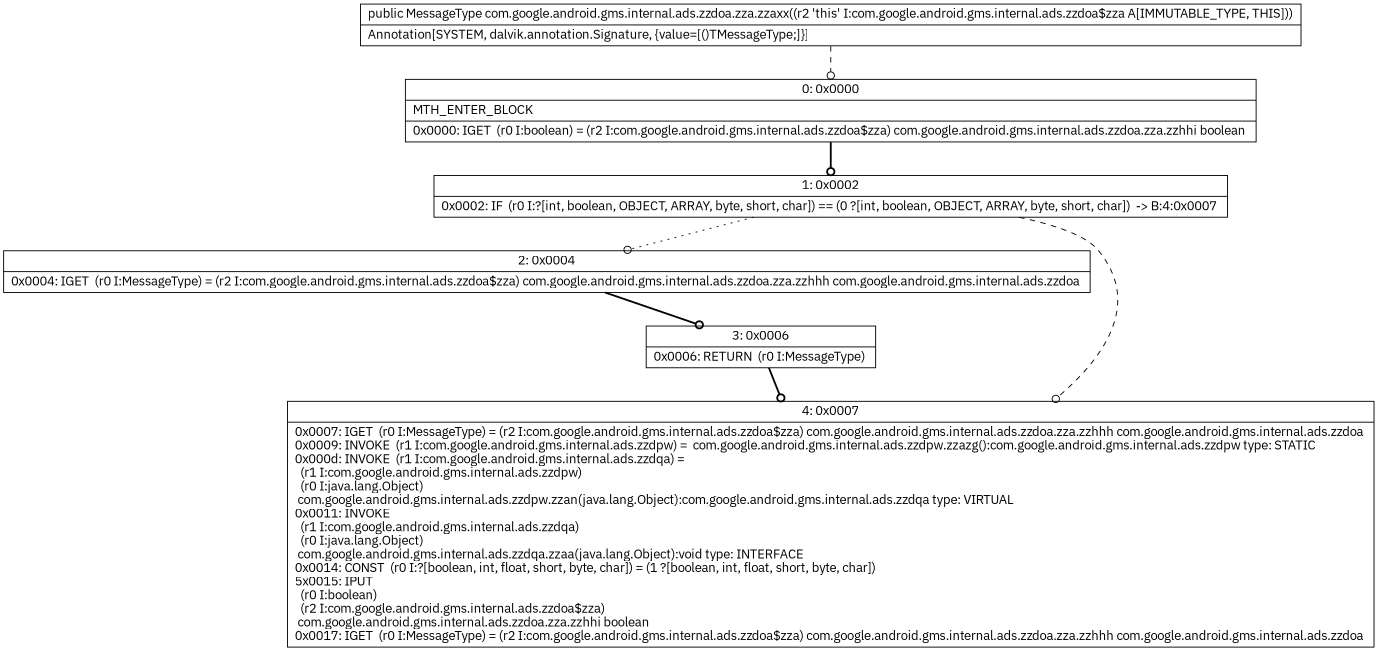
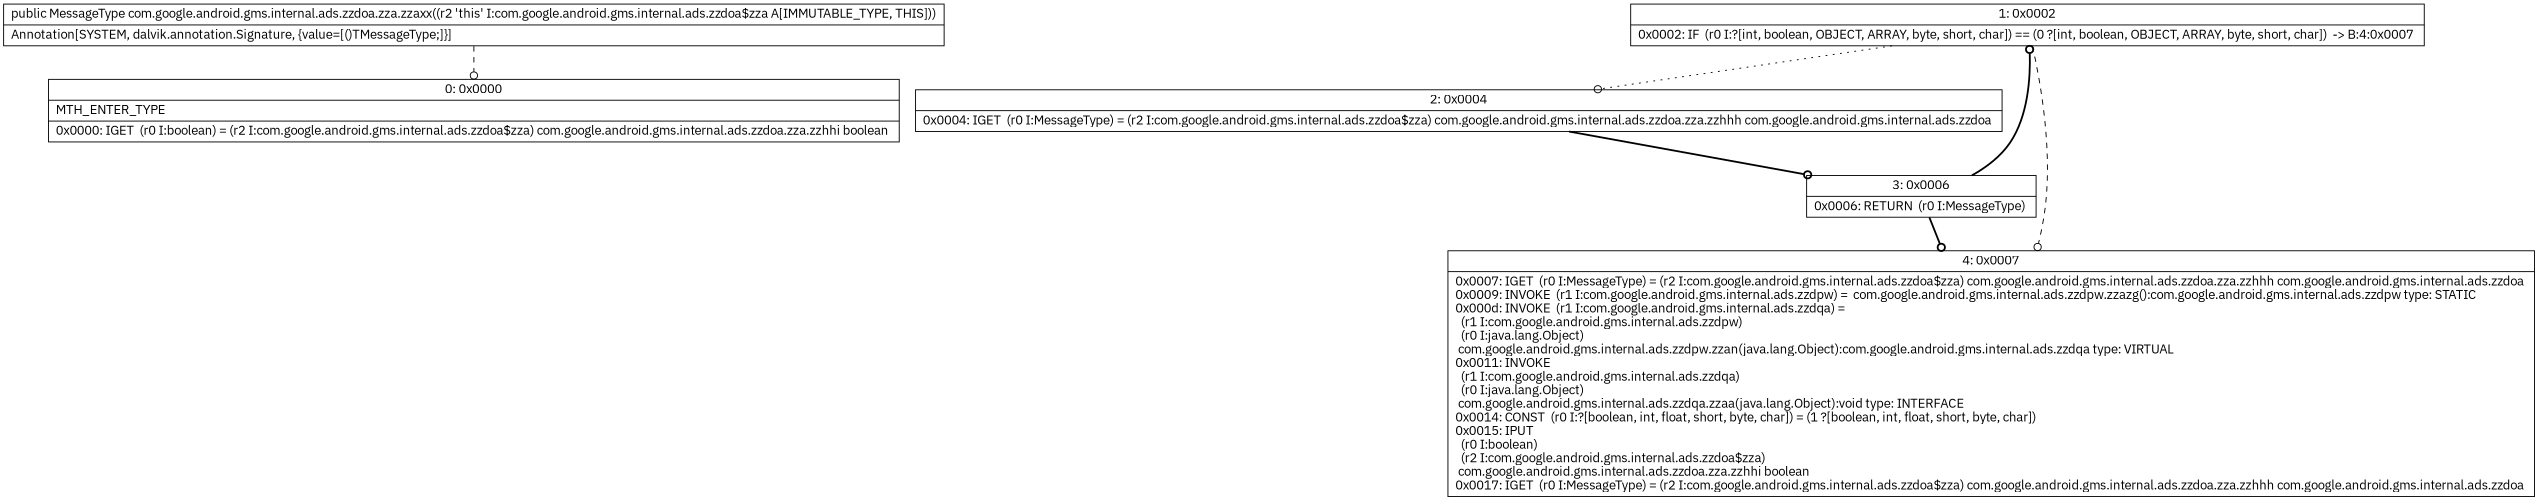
node "0: 0x0000": text "MTH_ENTER_BLOCK" -> "MTH_ENTER_TYPE"
edge "0: 0x0000" -> "1: 0x0002": now "3: 0x0006" -> "1: 0x0002"
node "4: 0x0007": text "5x0015: IPUT" -> "0x0015: IPUT"
